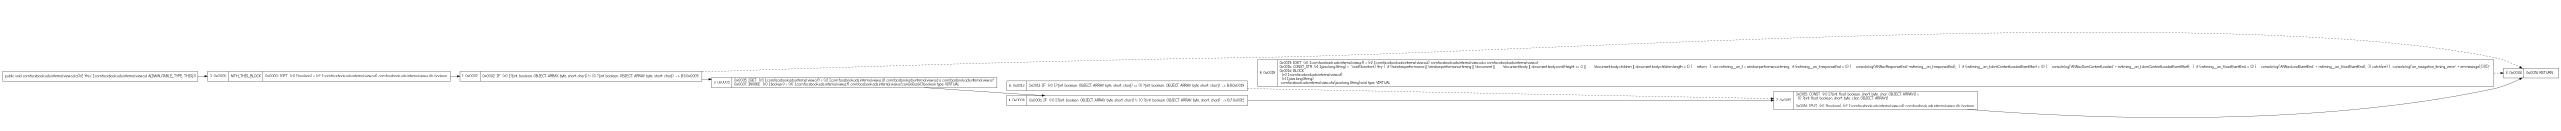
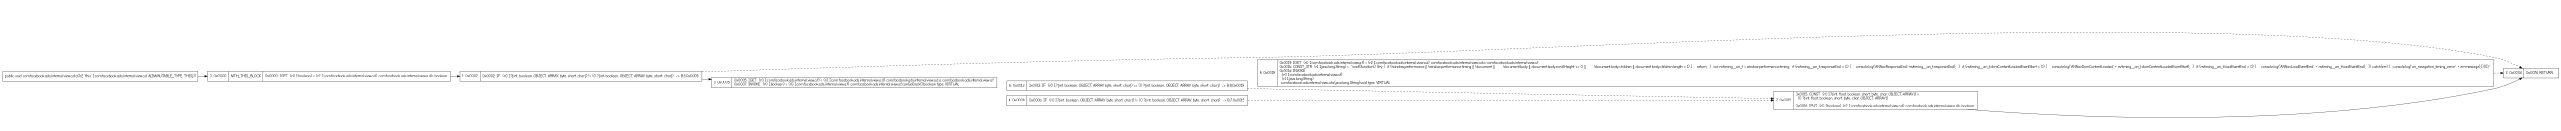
node "8: 0x0019": text "0x001d: BLOCK" -> "0x001d: INVOKE"
edge "3: 0x0005" -> "4: 0x000b": removed
edge "4: 0x000b" -> "7: 0x0015": style solid -> dashed
